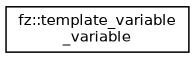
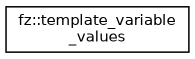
node "fz::template_variable _variable": label "fz::template_variable _variable" -> "fz::template_variable _values"
